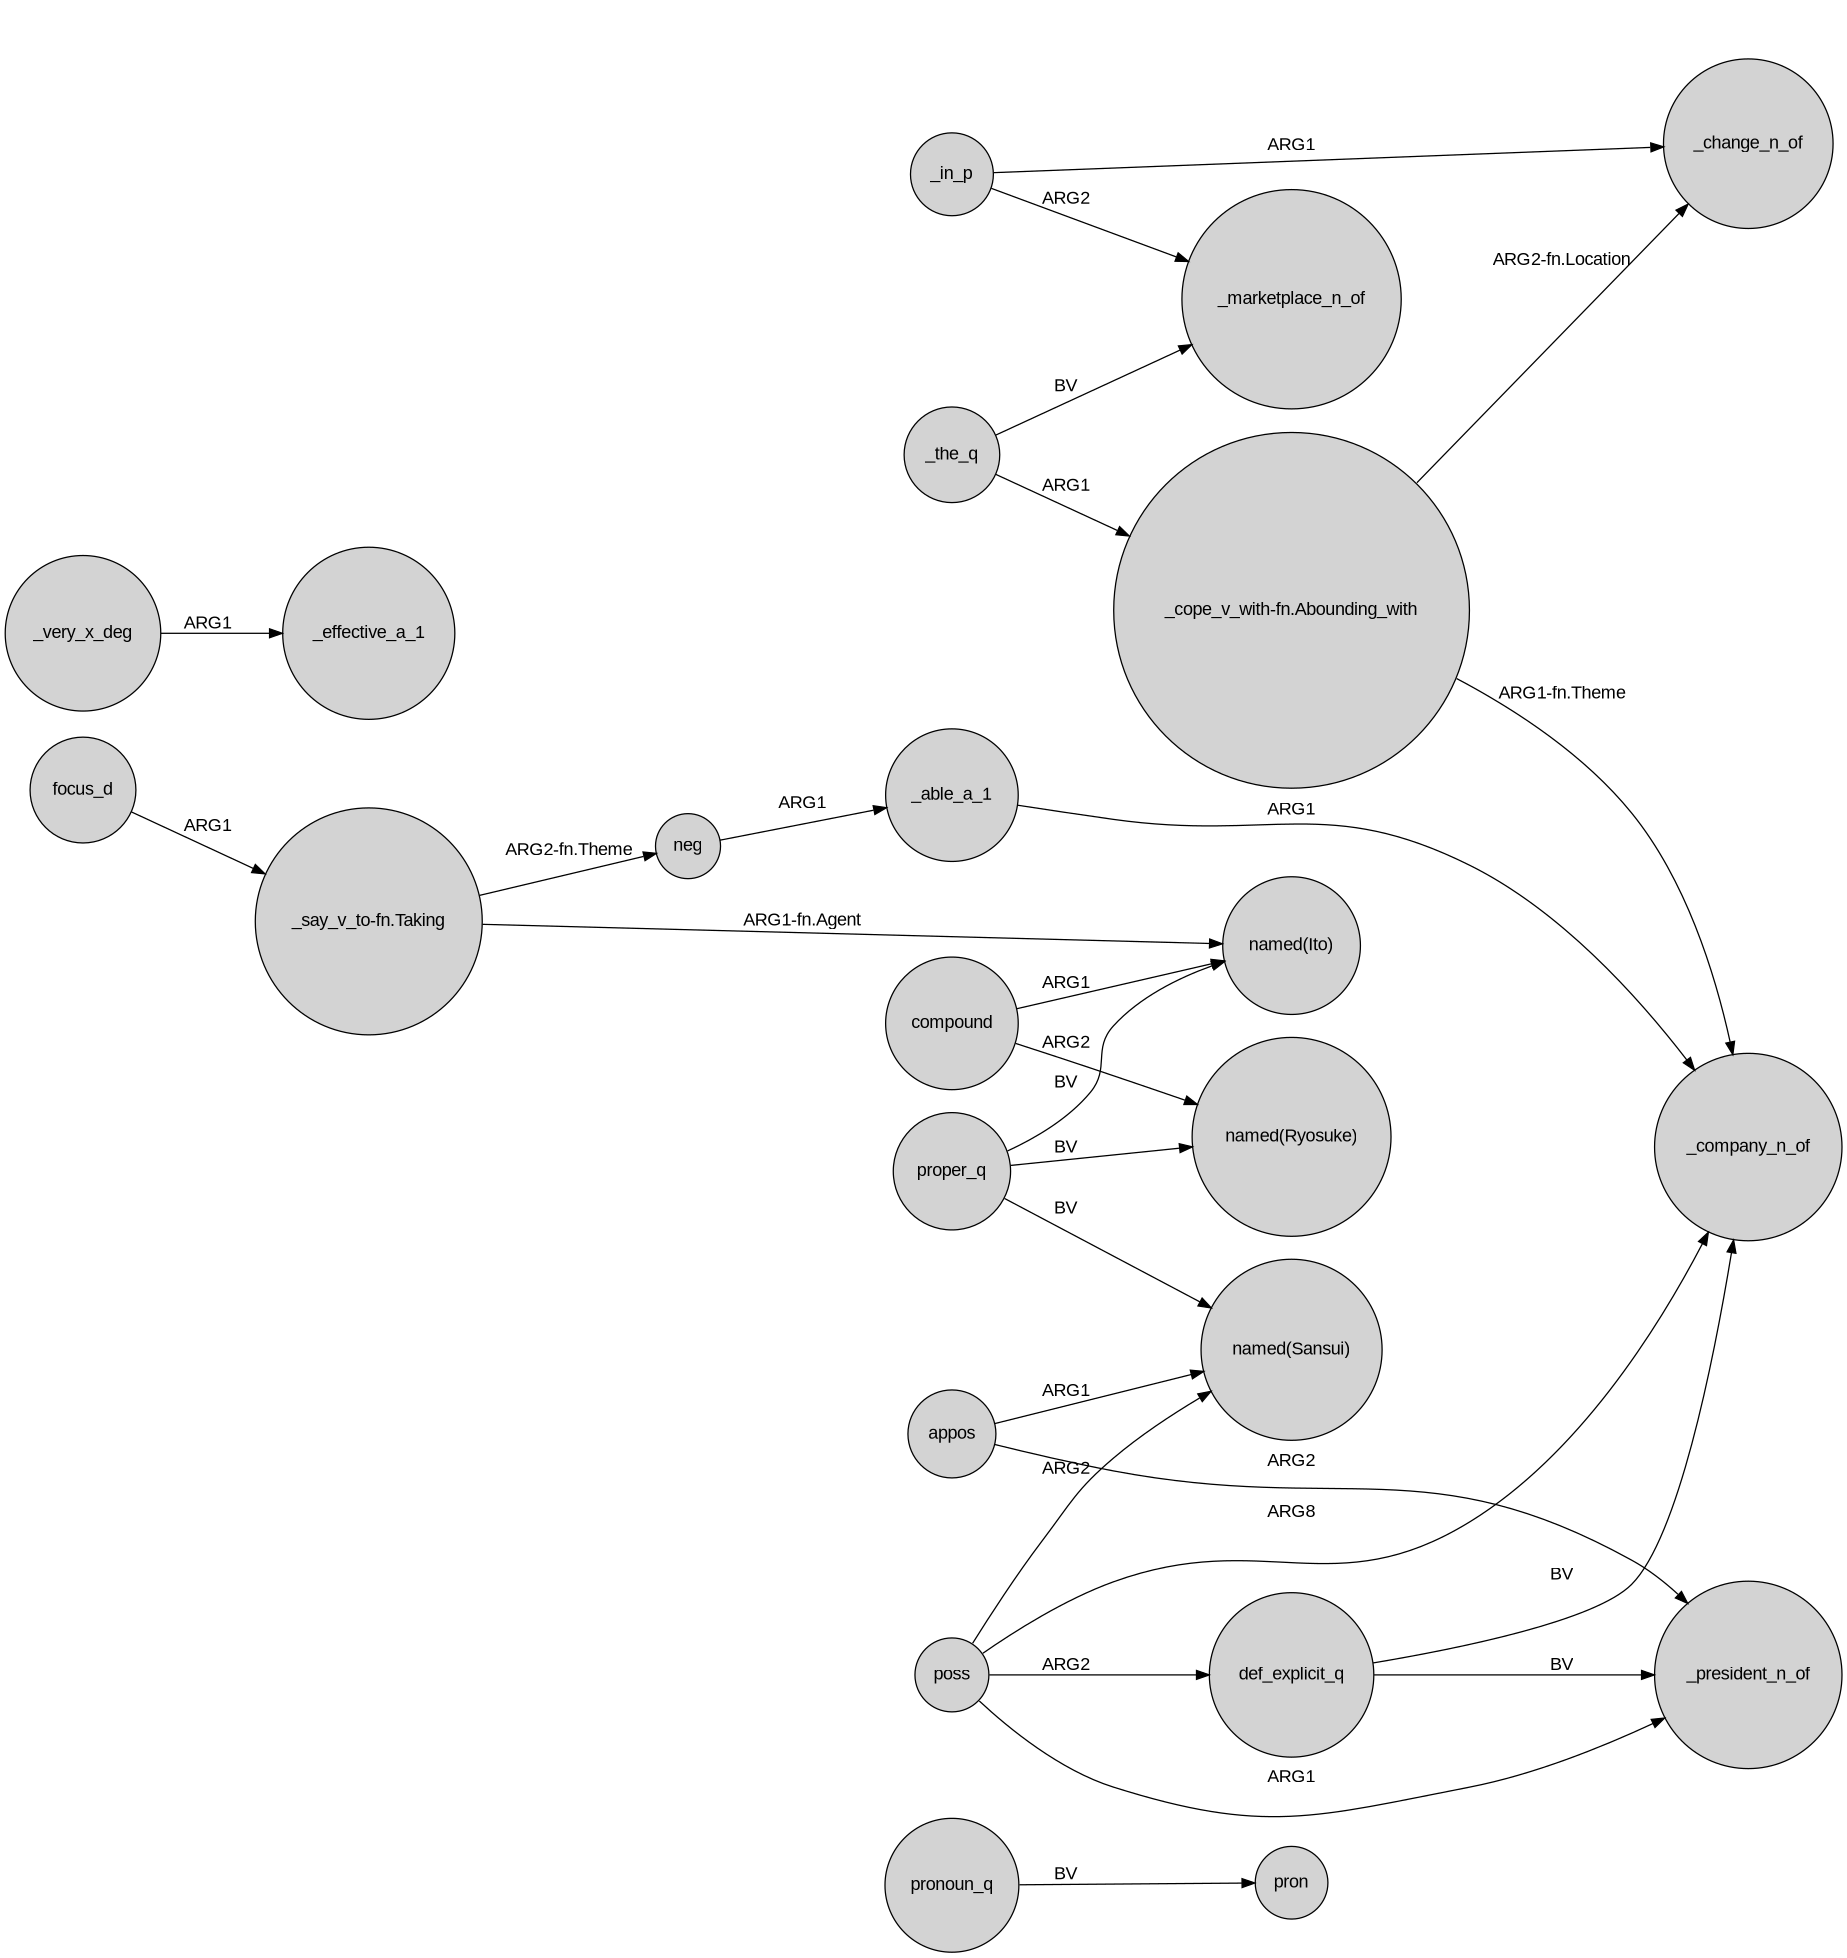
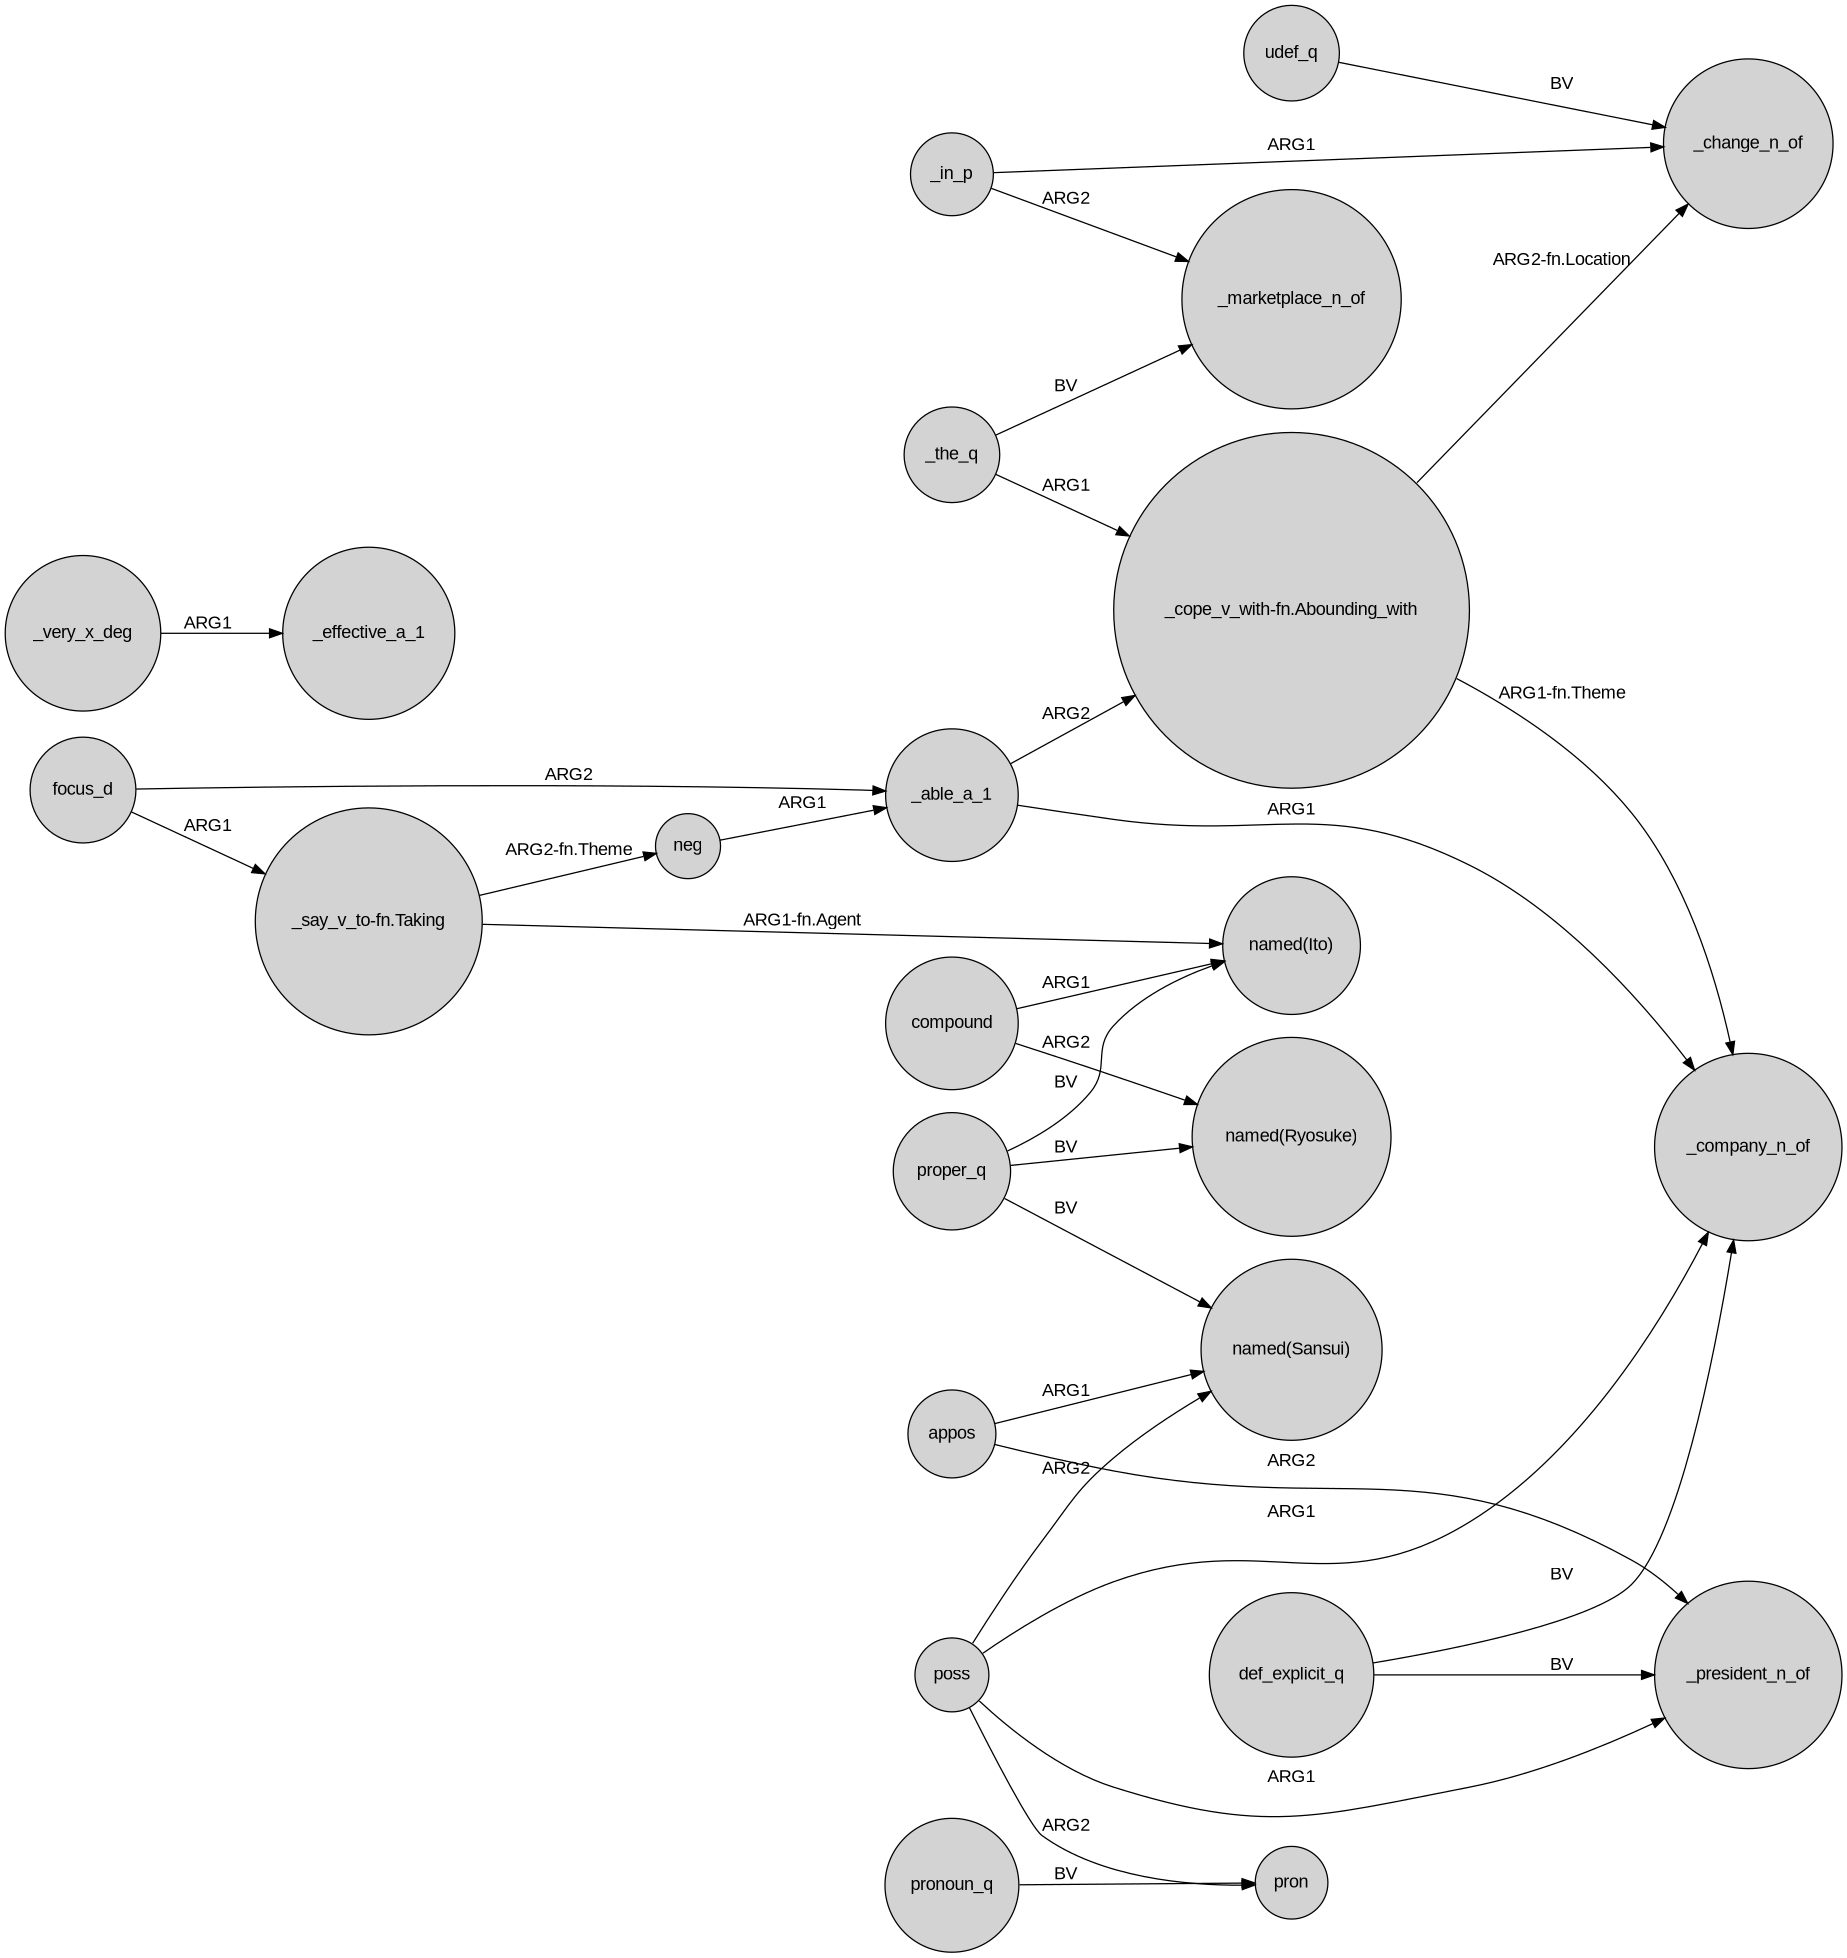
node "udef_q": added
edge "_able_a_1" -> "_cope_v_with-fn.Abounding_with": added, label "ARG2"
edge "focus_d" -> "_able_a_1": added, label "ARG2"
edge "poss" -> "_company_n_of": label "ARG8" -> "ARG1"
edge "poss" -> "def_explicit_q": now "poss" -> "pron"
